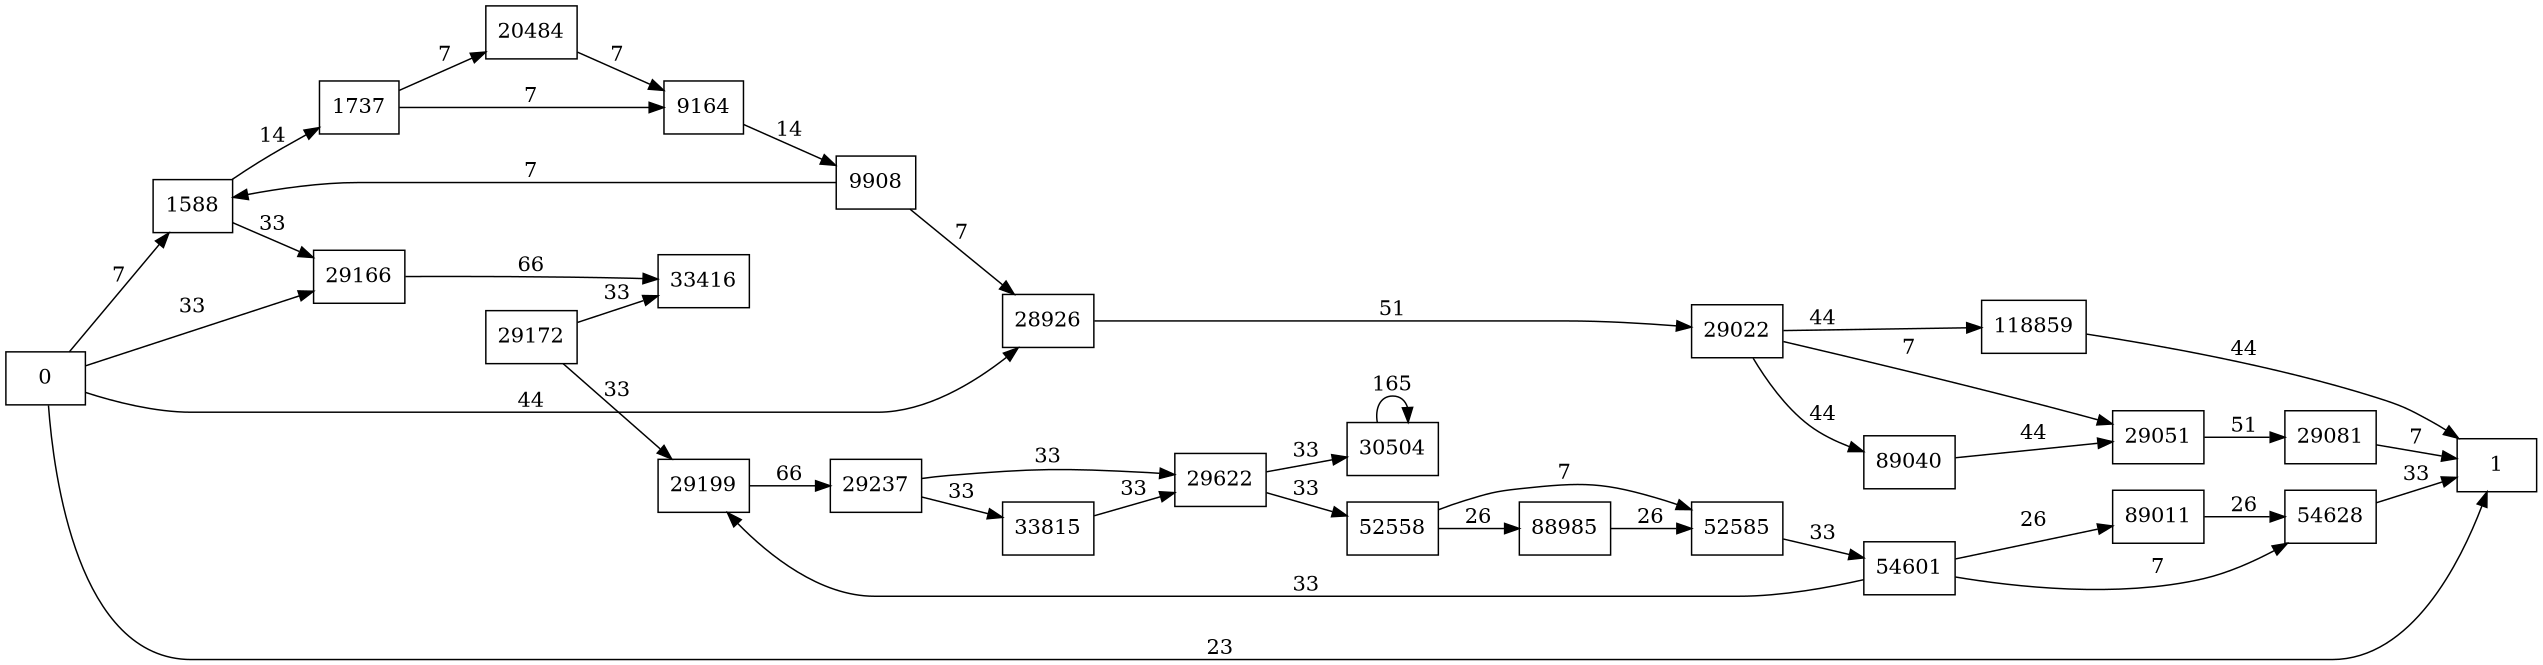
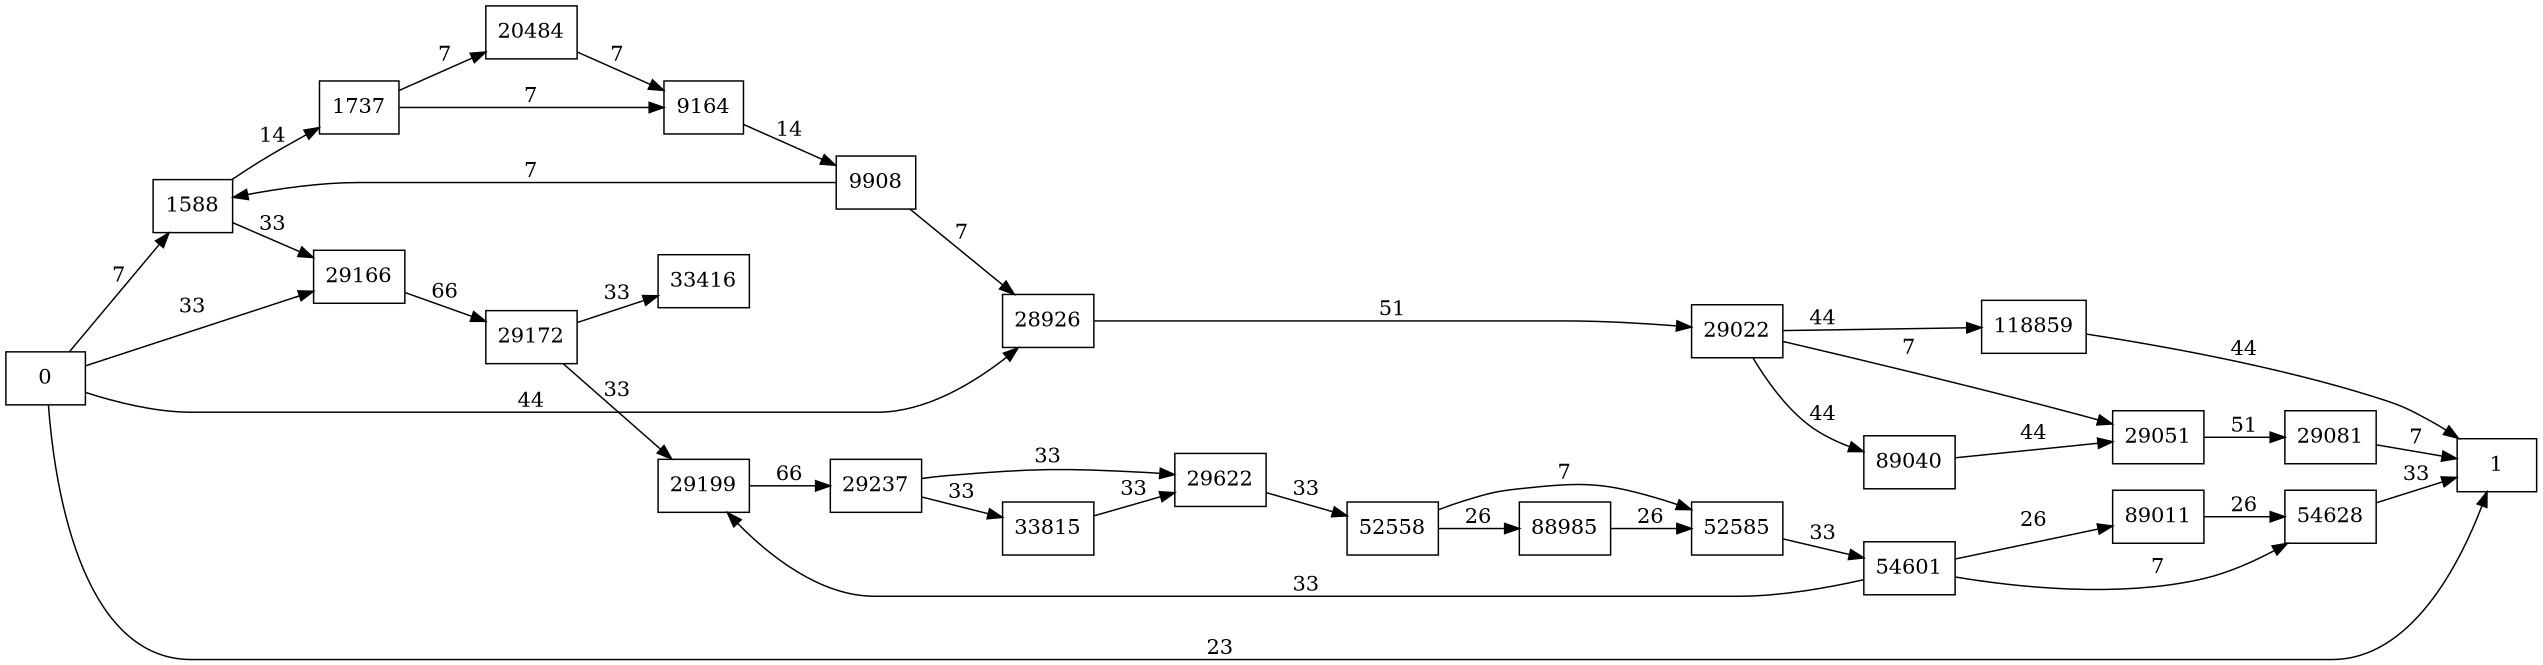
edge "29166" -> "33416": now "29166" -> "29172"
node "30504": removed
